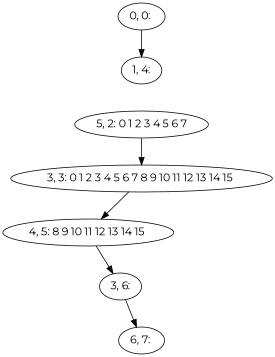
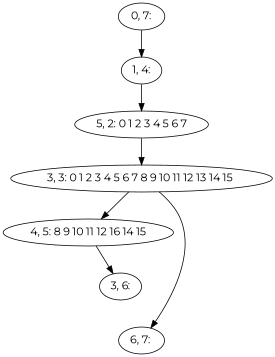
node "0, 0:": label "0, 0:" -> "0, 7:"
edge "1, 4:" -> "5, 2: 0 1 2 3 4 5 6 7": added
node "4, 5: 8 9 10 11 12 13 14 15": label "4, 5: 8 9 10 11 12 13 14 15" -> "4, 5: 8 9 10 11 12 16 14 15"
edge "3, 6:" -> "6, 7:": now "3, 3: 0 1 2 3 4 5 6 7 8 9 10 11 12 13 14 15" -> "6, 7:"
